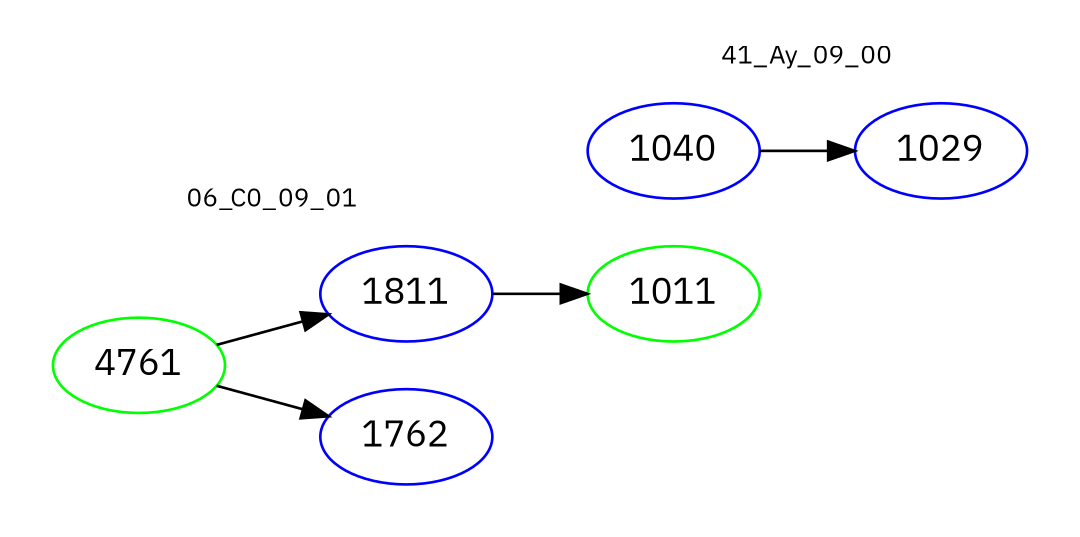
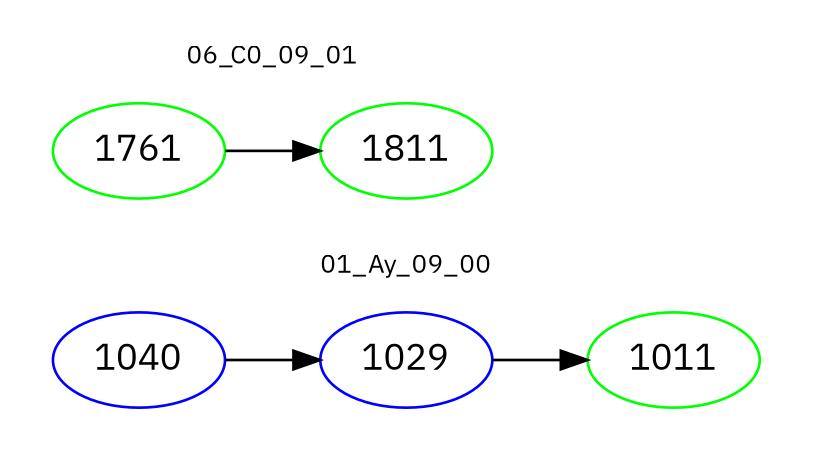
cluster "41_Ay_09_00": label "41_Ay_09_00" -> "01_Ay_09_00"
node "1811": color blue -> green
edge "1811" -> "1011": now "1029" -> "1011"
node "4761": label "4761" -> "1761"
node "1762": removed
